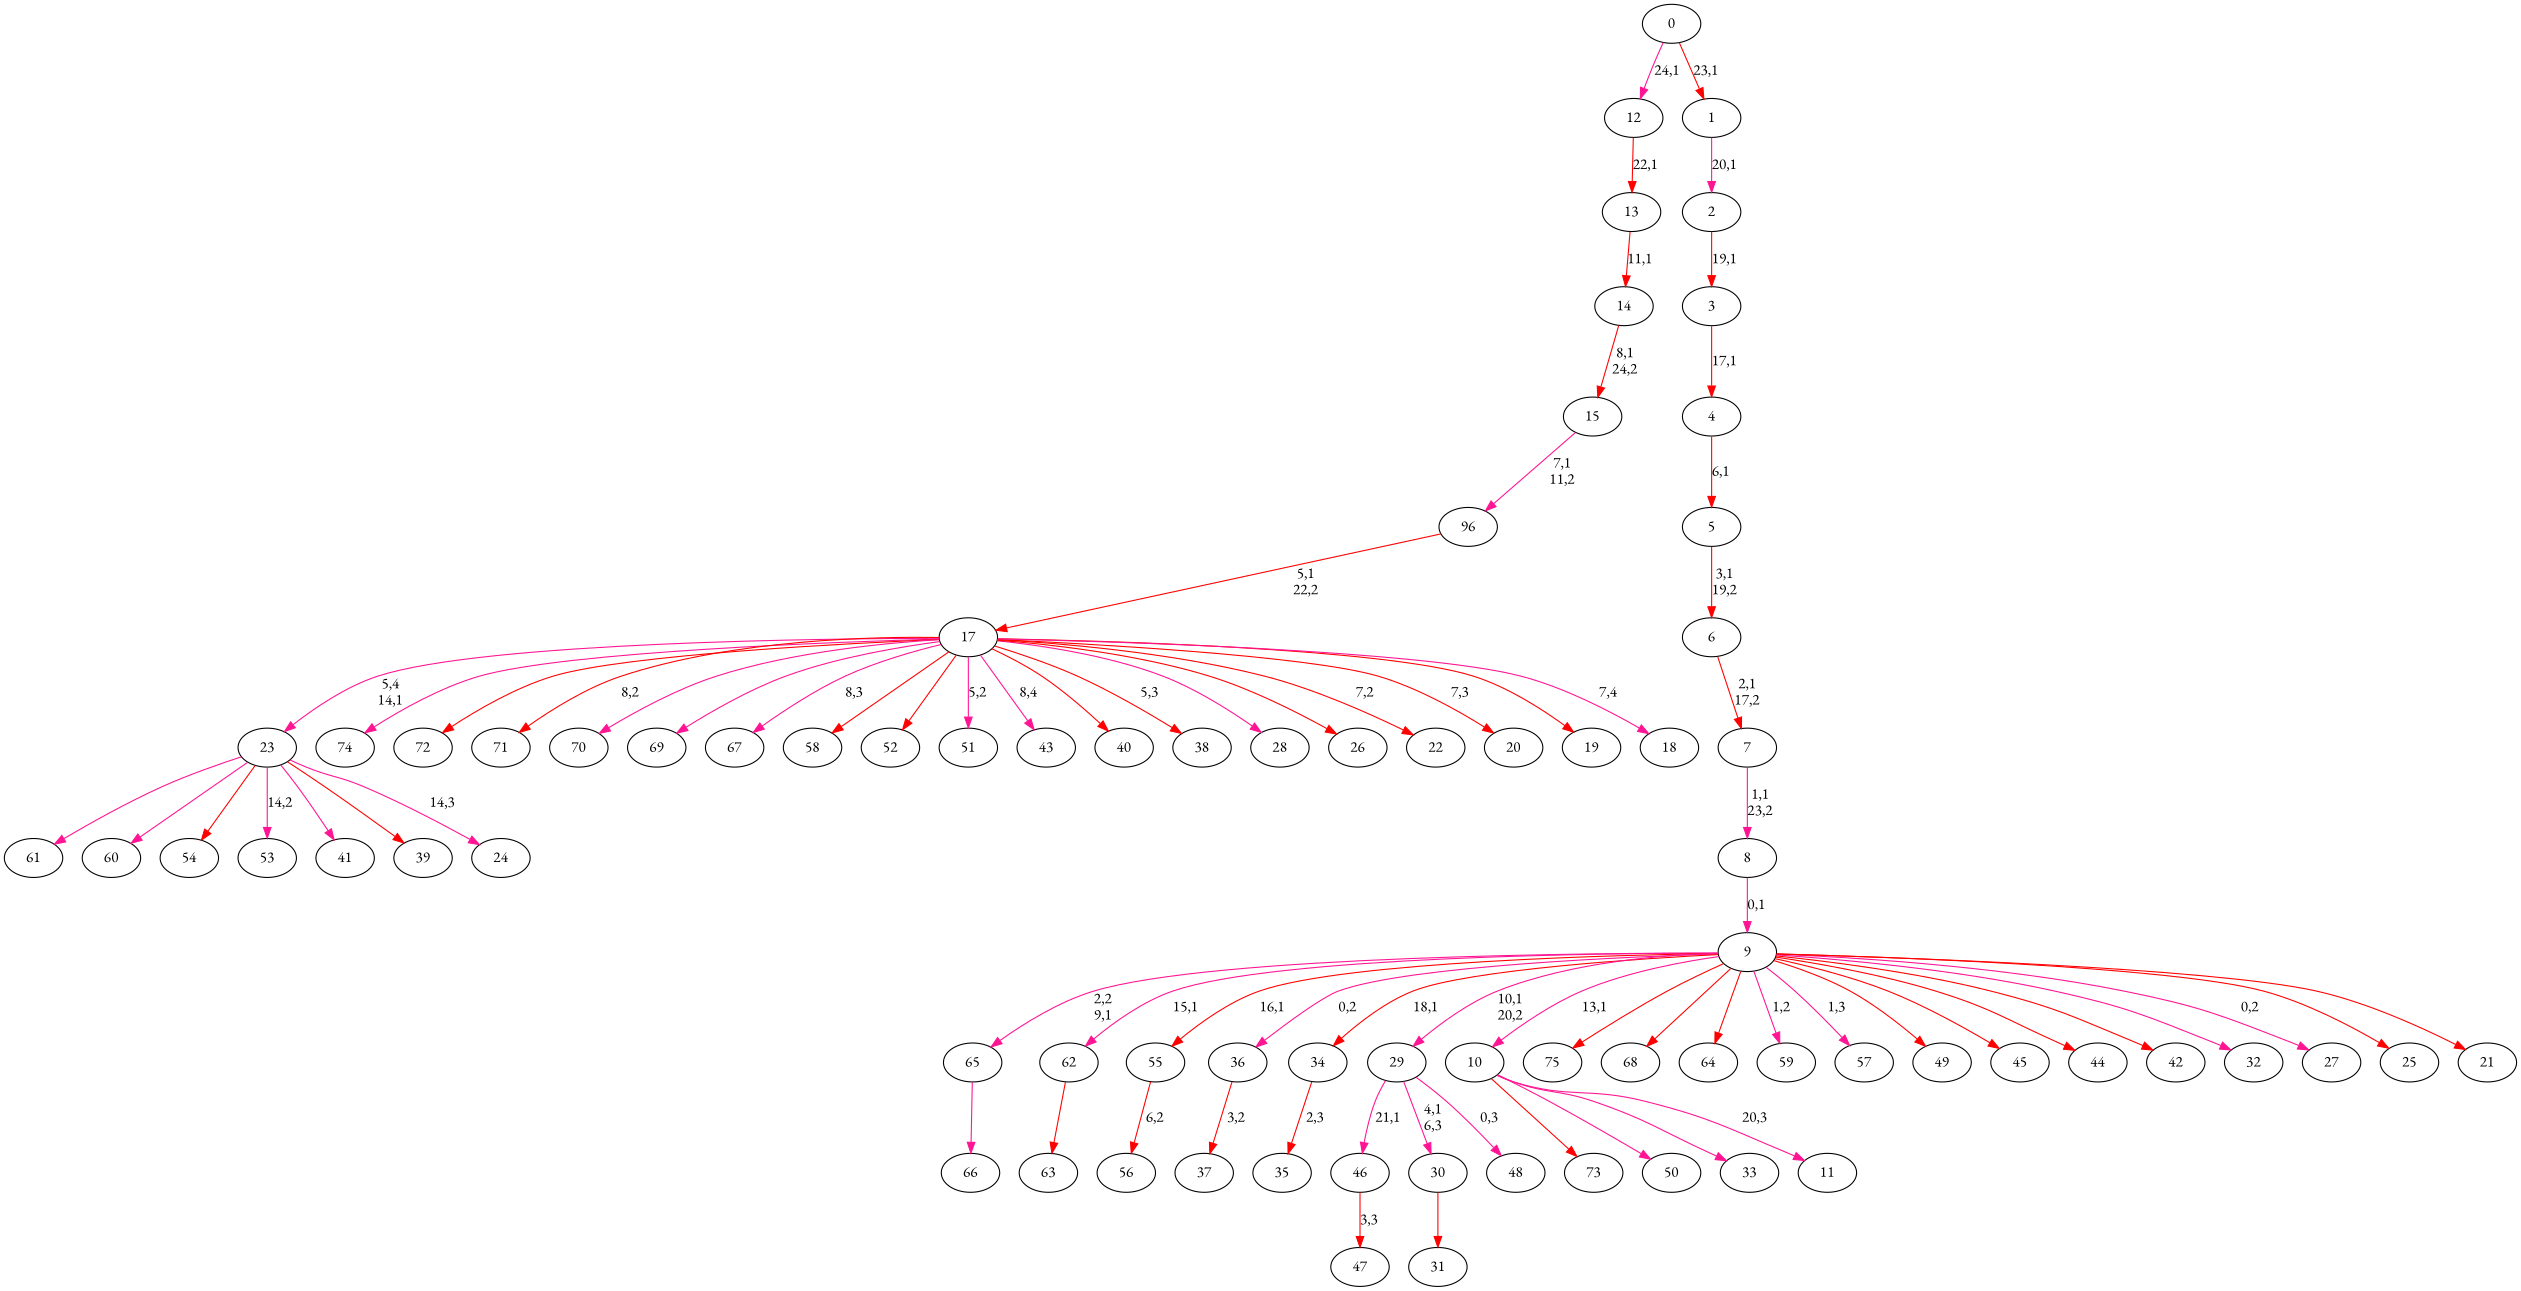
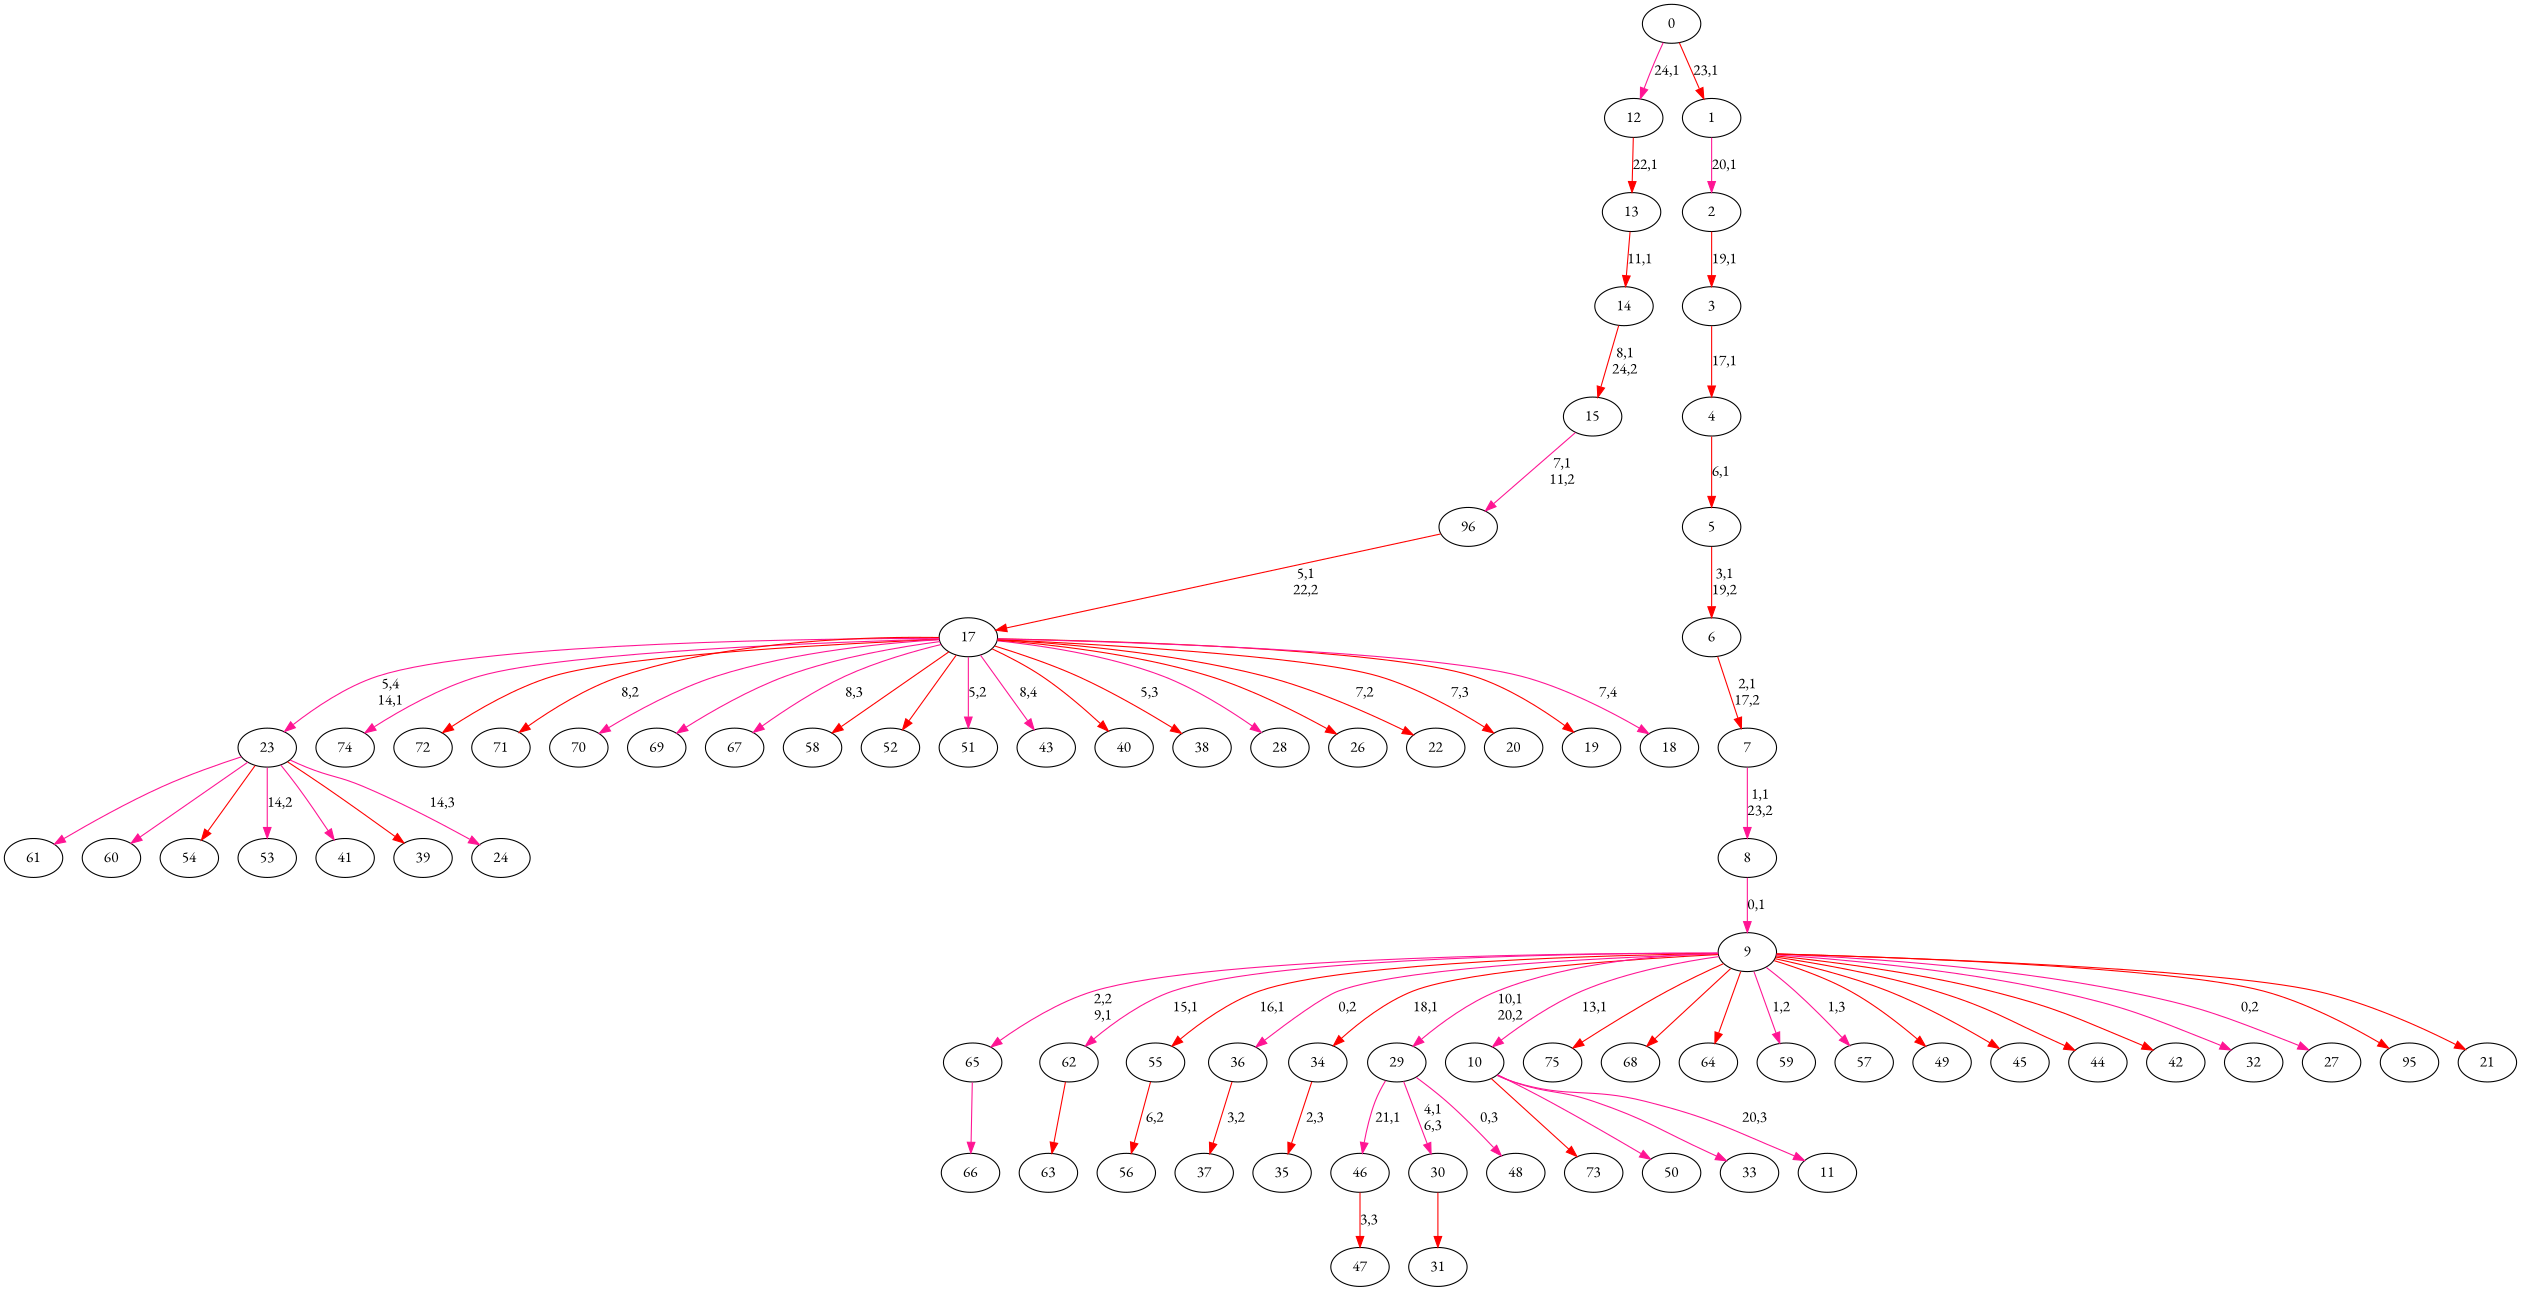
node "25": label "25" -> "95"
